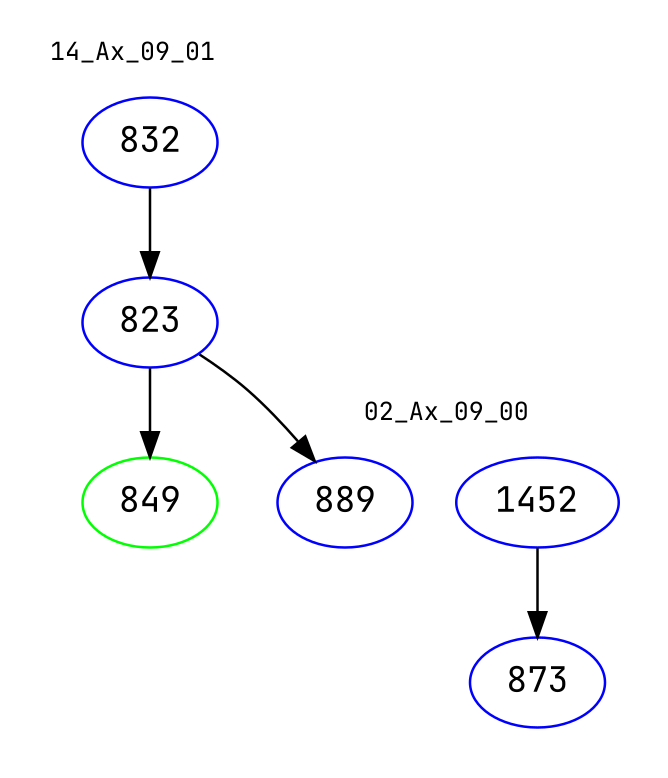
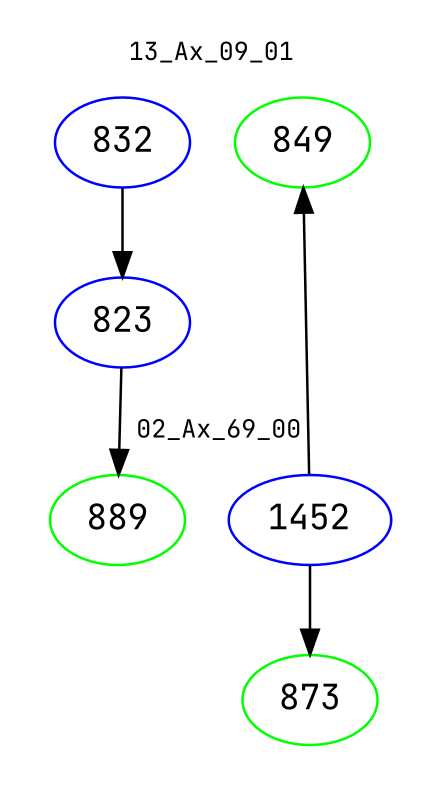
cluster "14_Ax_09_01": label "14_Ax_09_01" -> "13_Ax_09_01"
edge "823" -> "849": now "1452" -> "849"
cluster "02_Ax_09_00": label "02_Ax_09_00" -> "02_Ax_69_00"
node "889": color blue -> green
node "873": color blue -> green
